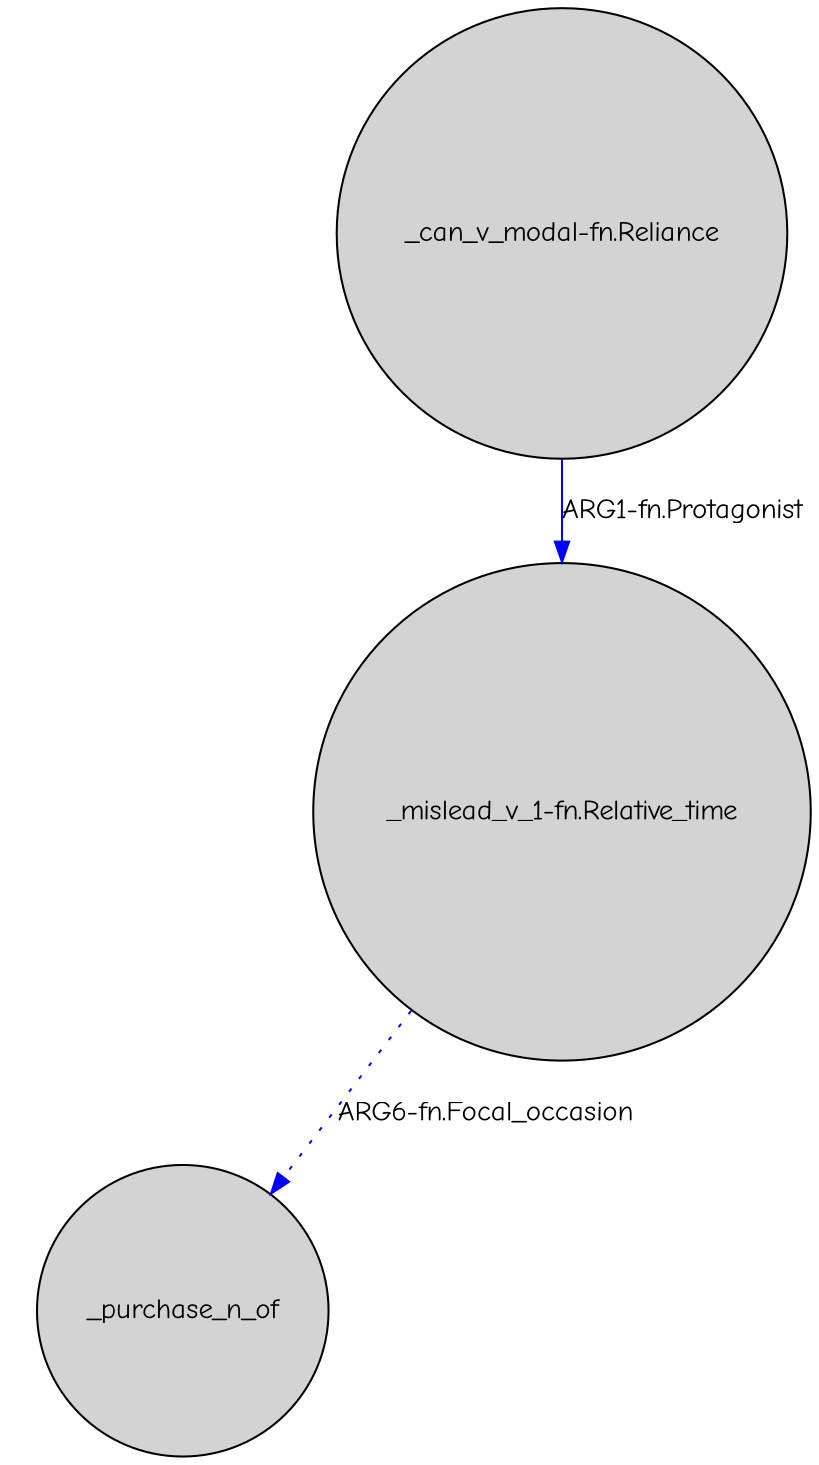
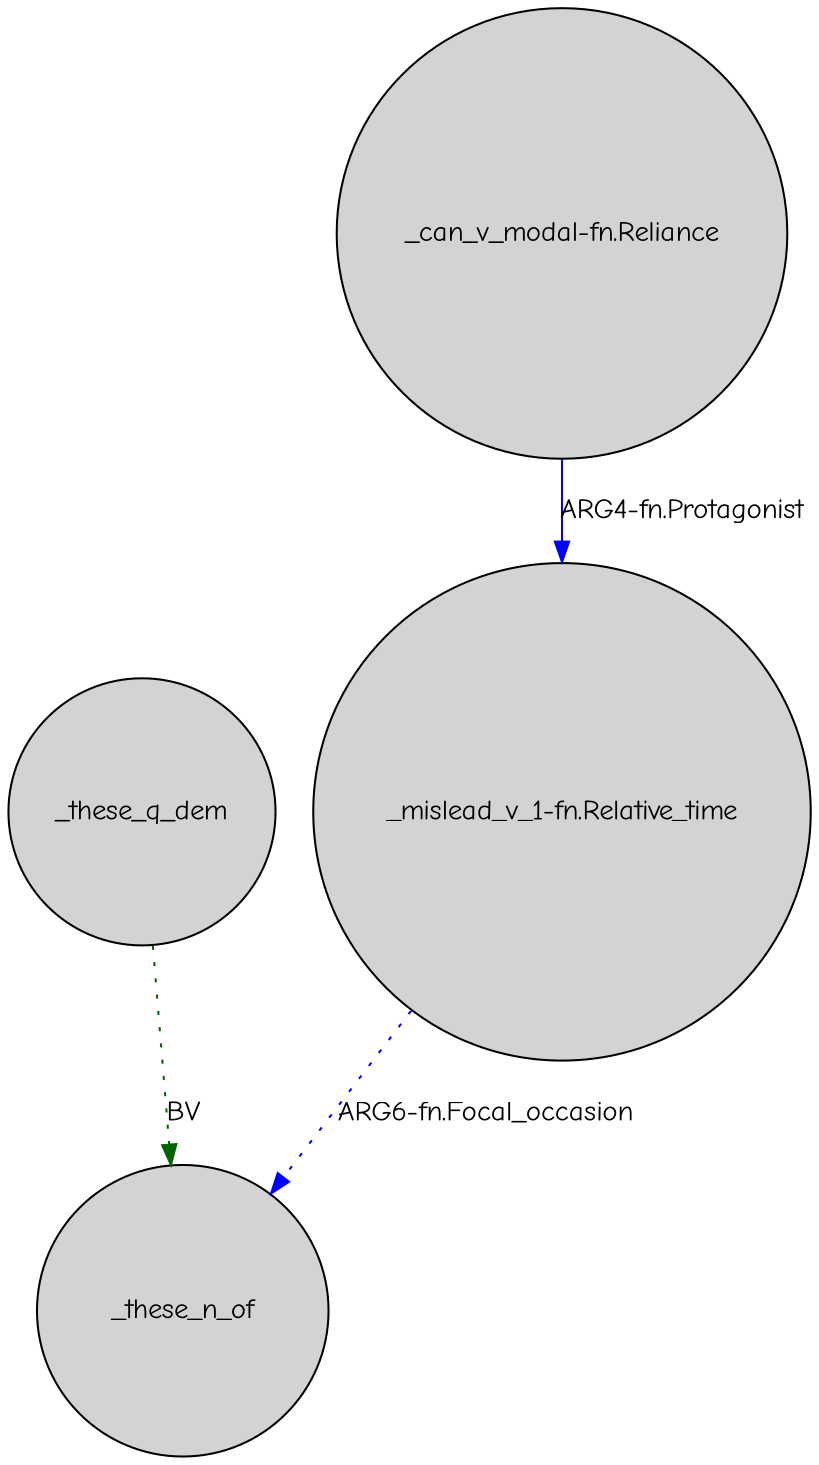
edge "_can_v_modal-fn.Reliance" -> "_mislead_v_1-fn.Relative_time": label "ARG1-fn.Protagonist" -> "ARG4-fn.Protagonist"
node "_these_q_dem": added
node "_purchase_n_of": label "_purchase_n_of" -> "_these_n_of"
